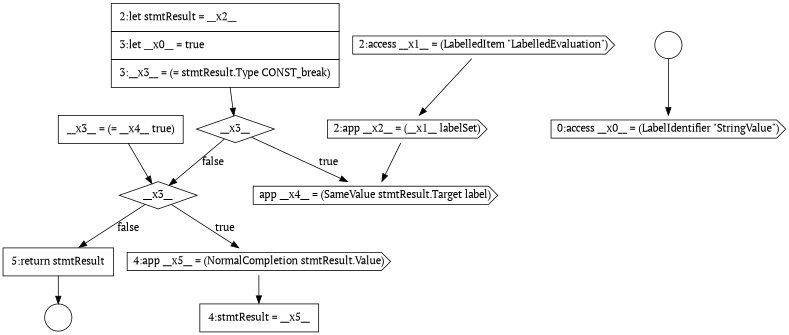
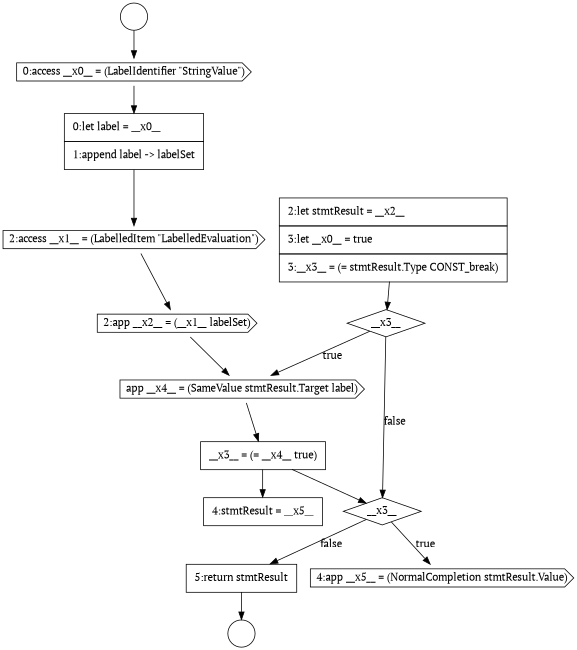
node "0:let label = __x0__": added
edge "4:app __x5__ = (NormalCompletion stmtResult.Value)" -> "4:stmtResult = __x5__": now "__x3__ = (= __x4__ true)" -> "4:stmtResult = __x5__"
edge "app __x4__ = (SameValue stmtResult.Target label)" -> "__x3__ = (= __x4__ true)": added
